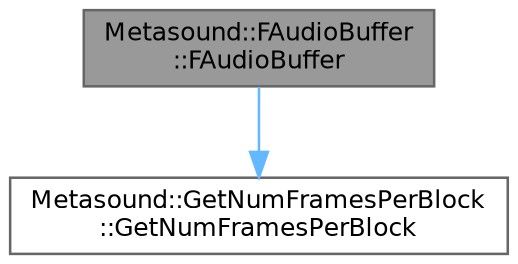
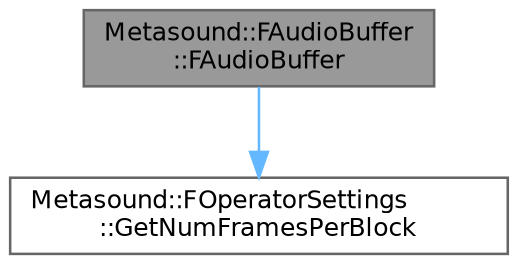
node "Metasound::GetNumFramesPerBlock ::GetNumFramesPerBlock": label "Metasound::GetNumFramesPerBlock ::GetNumFramesPerBlock" -> "Metasound::FOperatorSettings ::GetNumFramesPerBlock"
